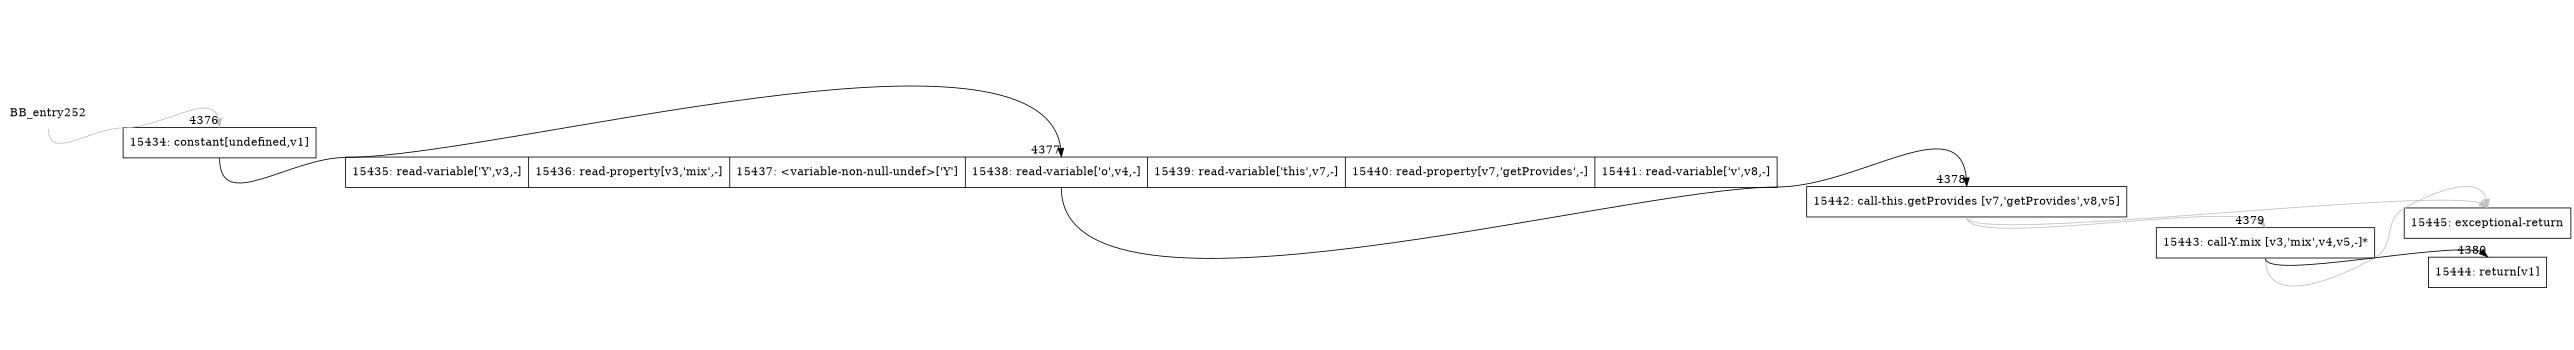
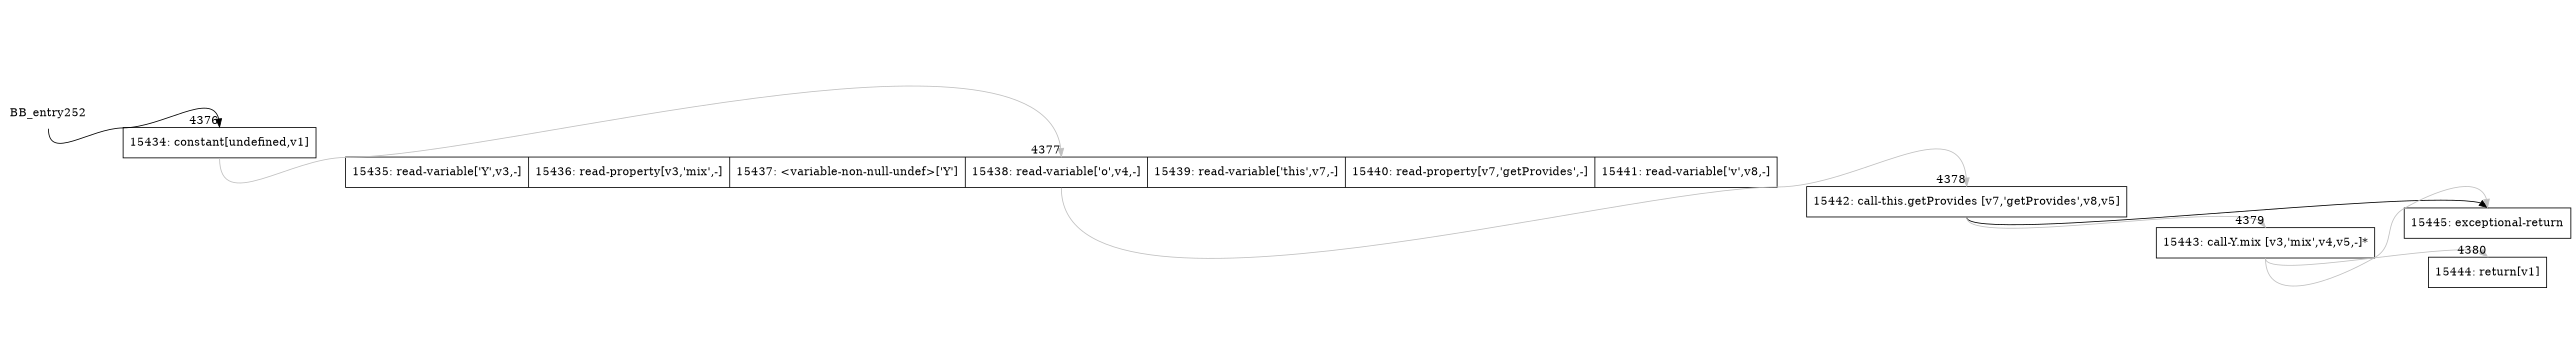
edge "15434: constant[undefined,v1]" -> "15435: read-variable['Y',v3,-]": color black -> gray
edge "BB_entry252" -> "15434: constant[undefined,v1]": color gray -> black
edge "15442: call-this.getProvides [v7,'getProvides',v8,v5]" -> "15445: exceptional-return": color gray -> black
edge "15435: read-variable['Y',v3,-]" -> "15442: call-this.getProvides [v7,'getProvides',v8,v5]": color black -> gray
edge "15443: call-Y.mix [v3,'mix',v4,v5,-]*" -> "15444: return[v1]": color black -> gray
